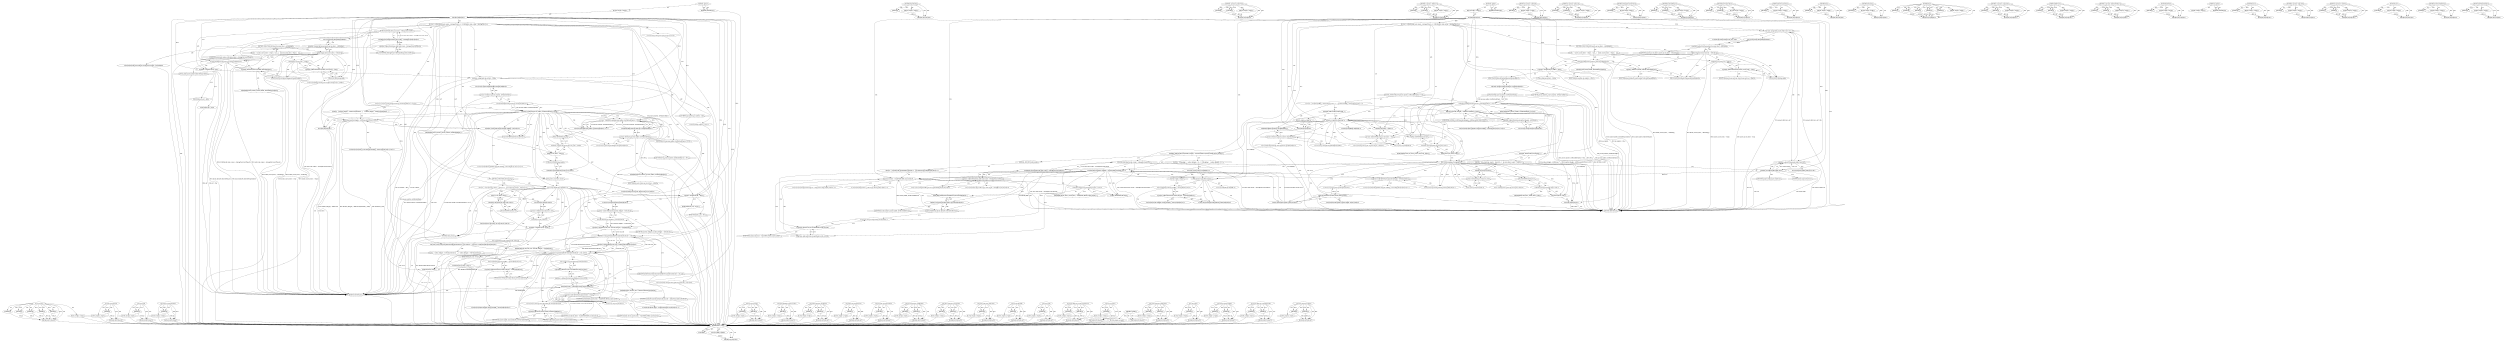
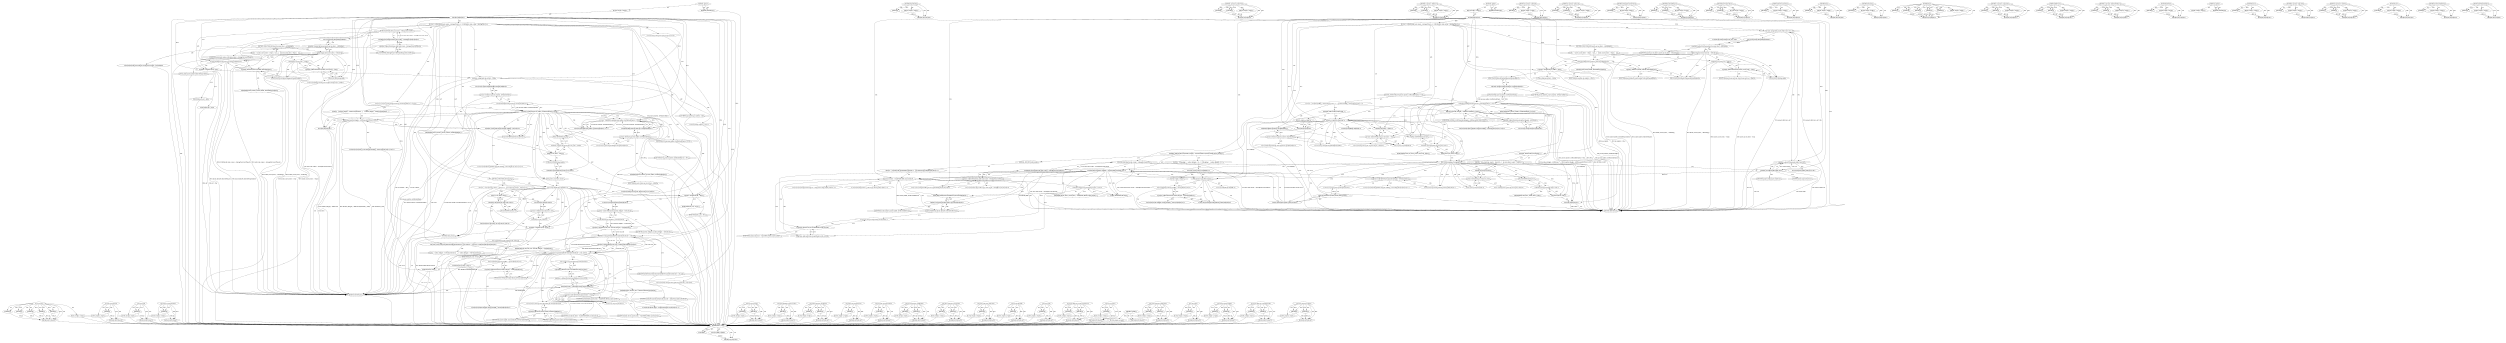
node "(IDENTIFIER,launch_backoff_,launch_backoff_.failure_count())": removed
